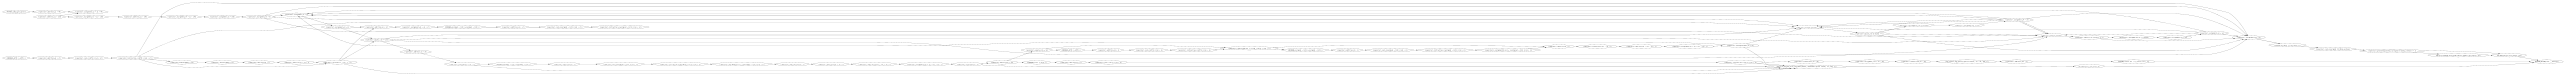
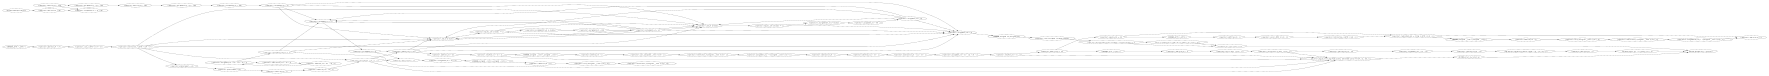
edge "(<operator>.addition,v8 + 2)" -> "(<operator>.subtraction,v11 - v8 + 2)": now "(<operator>.assignment,v4 = v4 + v11 - v8 + 2)" -> "(<operator>.subtraction,v11 - v8 + 2)"
